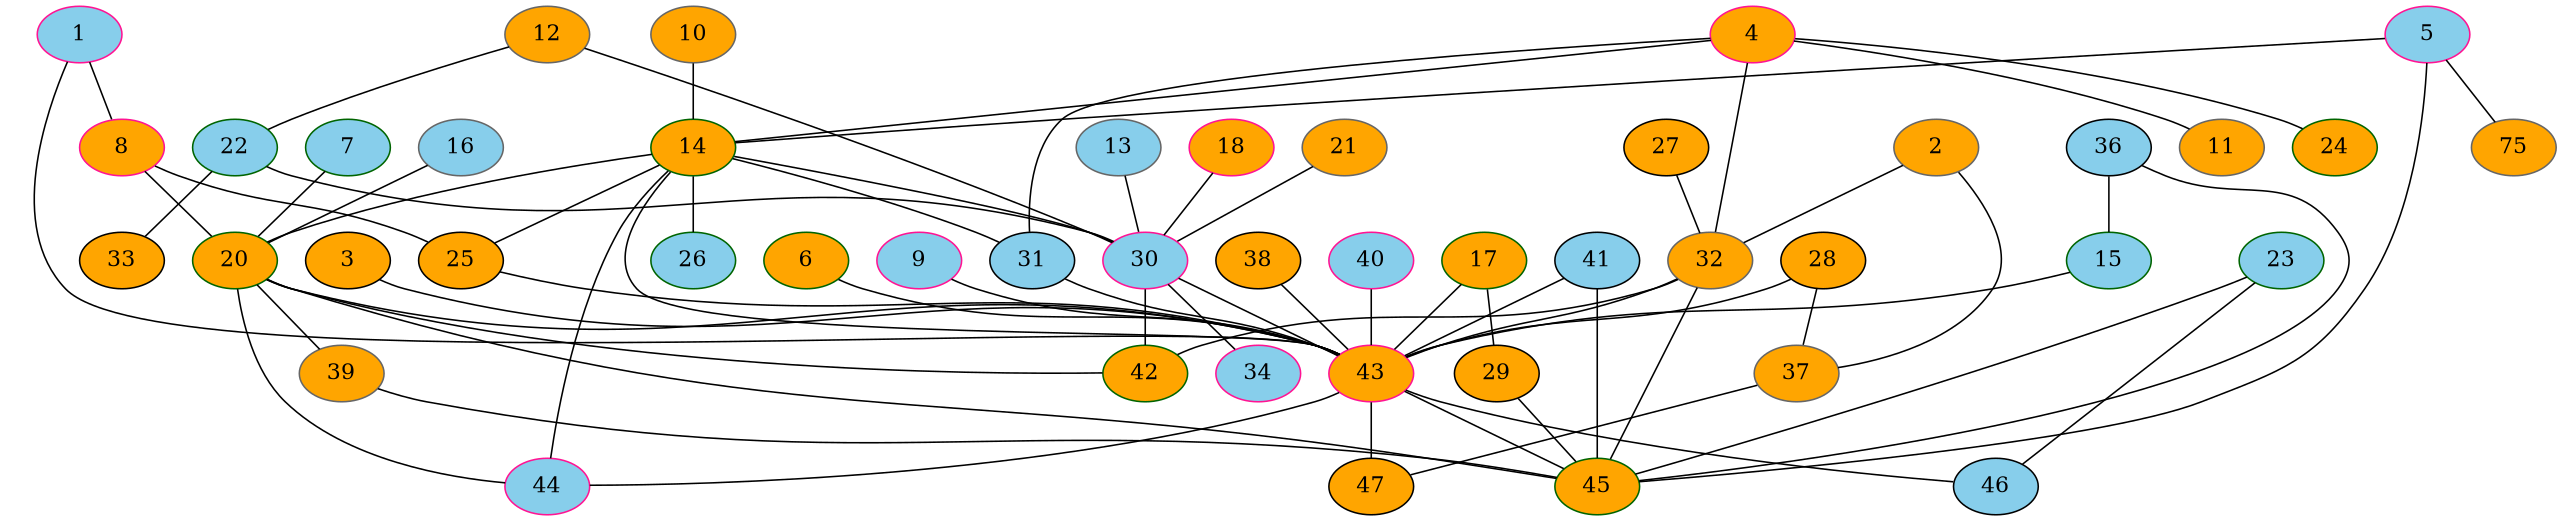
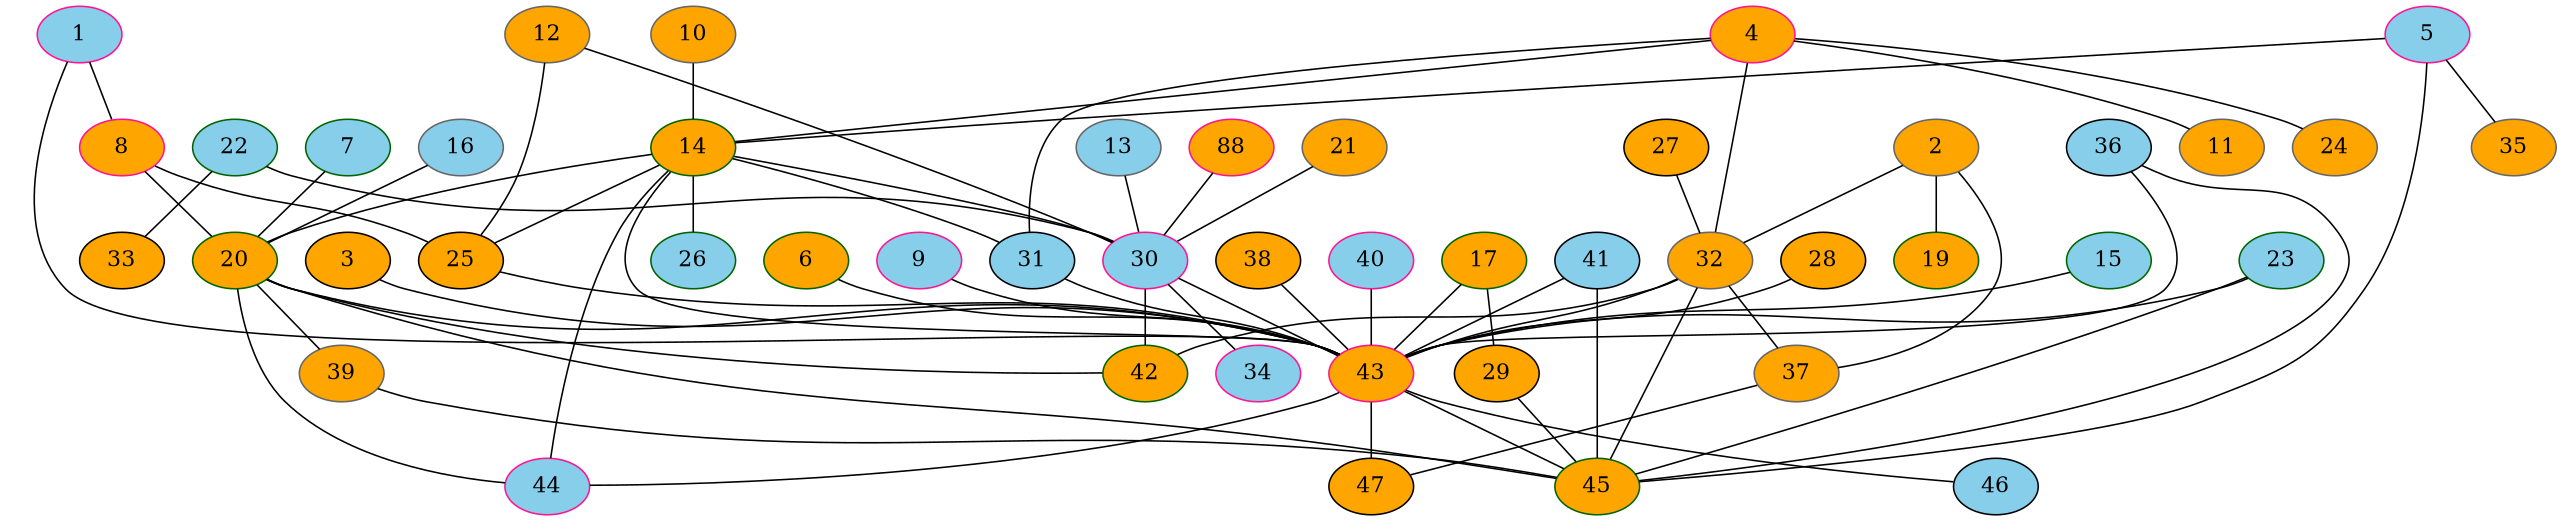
edge "12" -- "22": now "12" -- "25"
node "18": label "18" -> "88"
node "24": color darkgreen -> gray40
node "75": label "75" -> "35"
edge "36" -- "15": now "36" -- "43"
node "19": added
edge "28" -- "37": now "32" -- "37"
edge "23" -- "46": now "23" -- "43"
